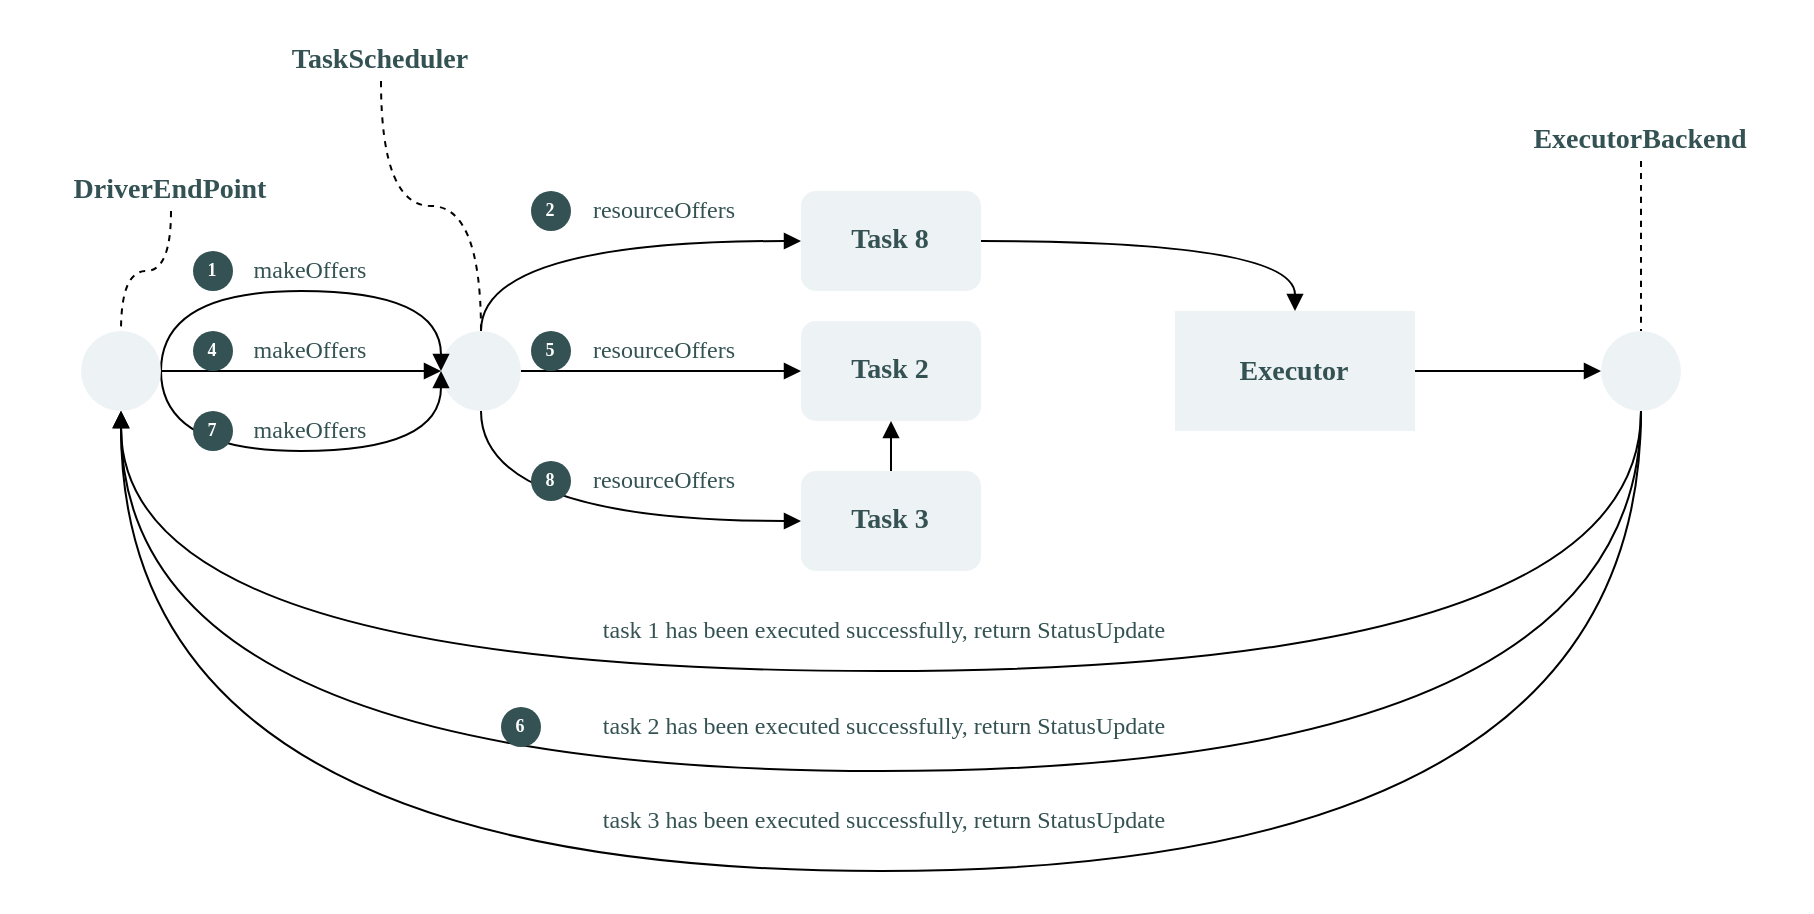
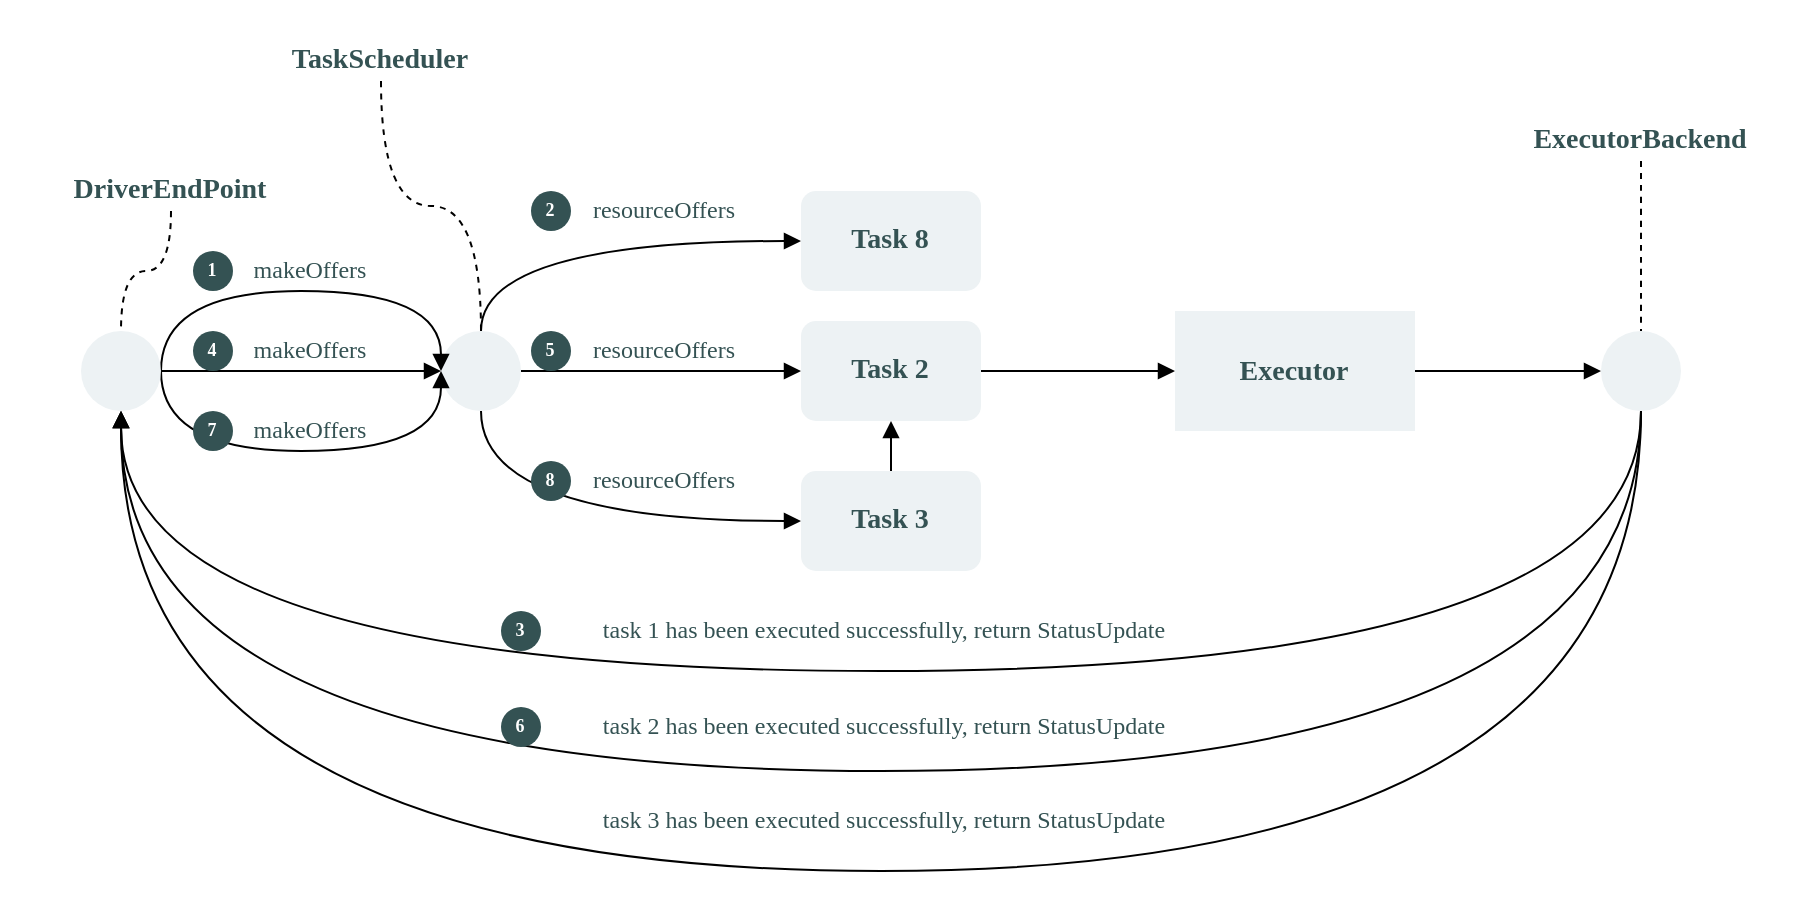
edge "Task 8" -> "Executor": removed
edge "Task 2" -> "Executor": added
node "3": added
